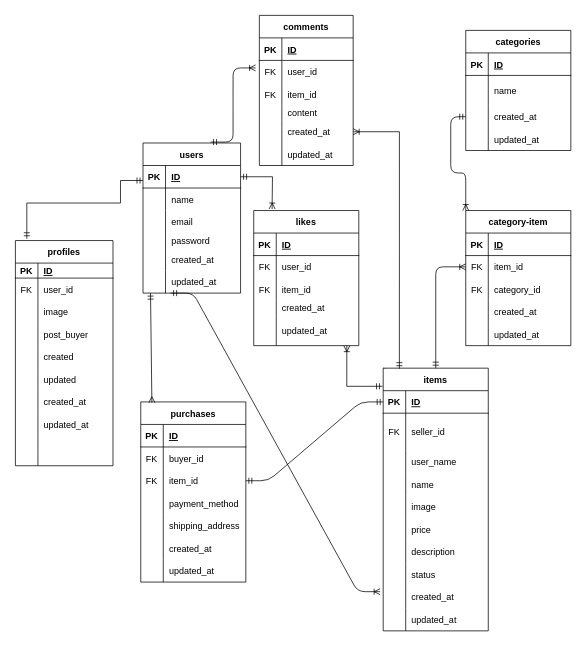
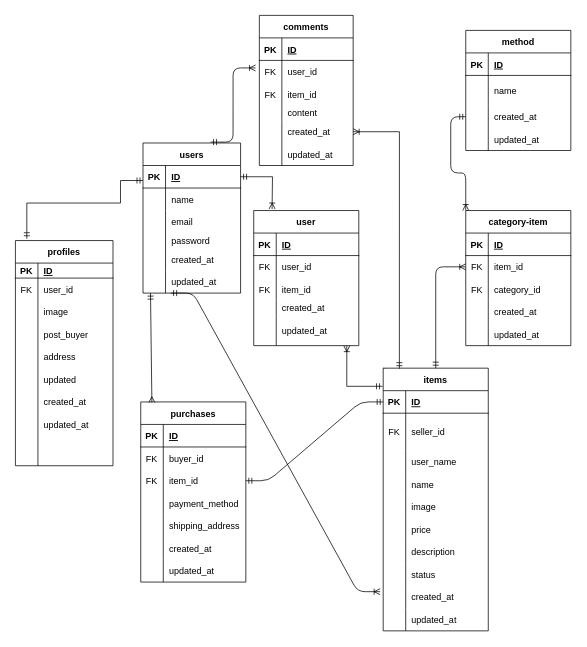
node "categories": label "categories" -> "method"
node "likes": label "likes" -> "user"
node "created": label "created" -> "address"
